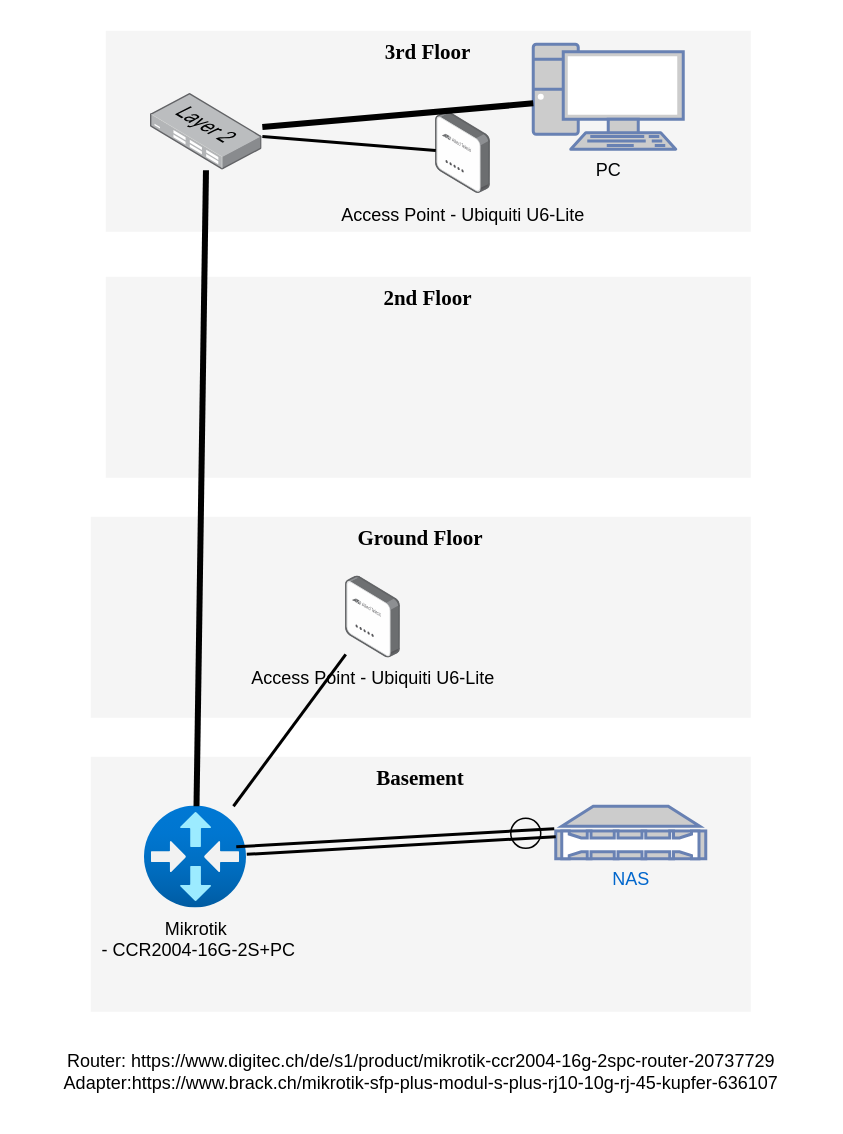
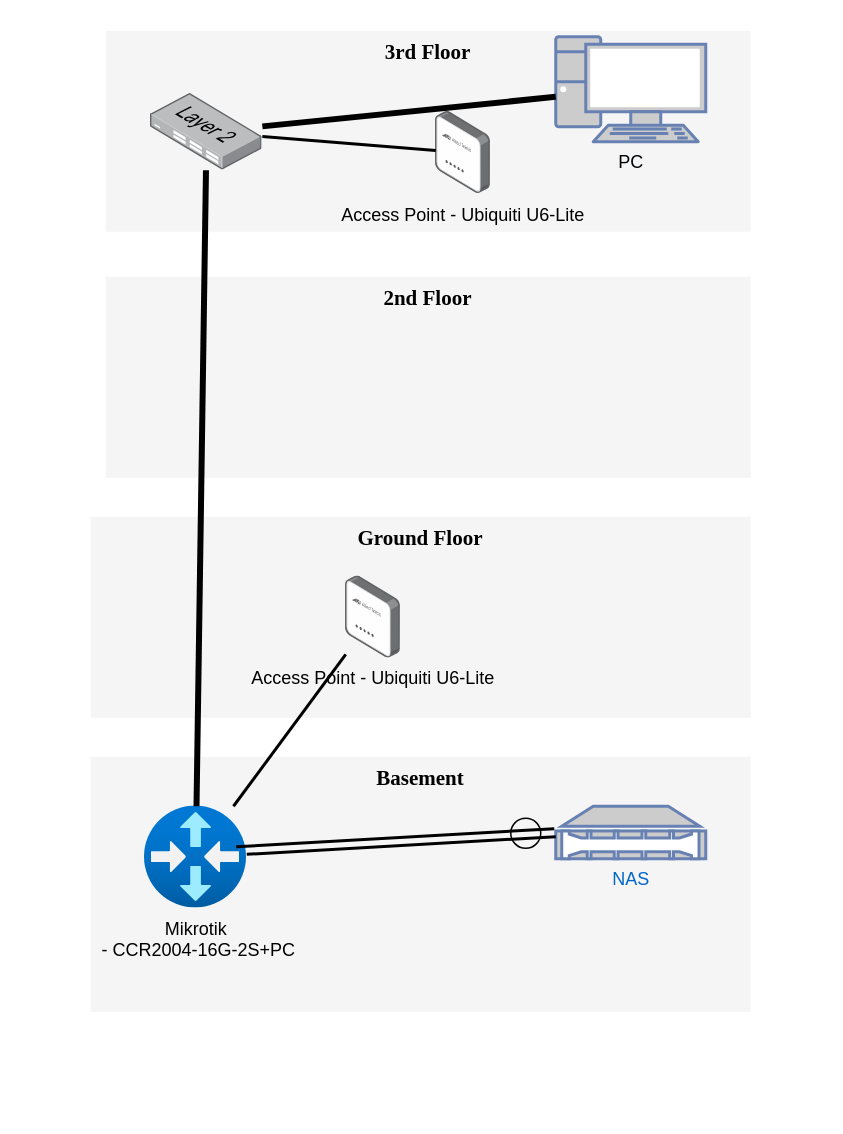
node "PC": moved (608, 97) -> (631, 89)
node "Router: https://www.digitec.ch/de/s1/product/mikrotik-ccr2004-16g-2spc-router-20737729 Adapter:https://www.brack.ch/mikrotik-sfp-plus-modul-s-plus-rj10-10g-rj-45-kupfer-636107": removed
